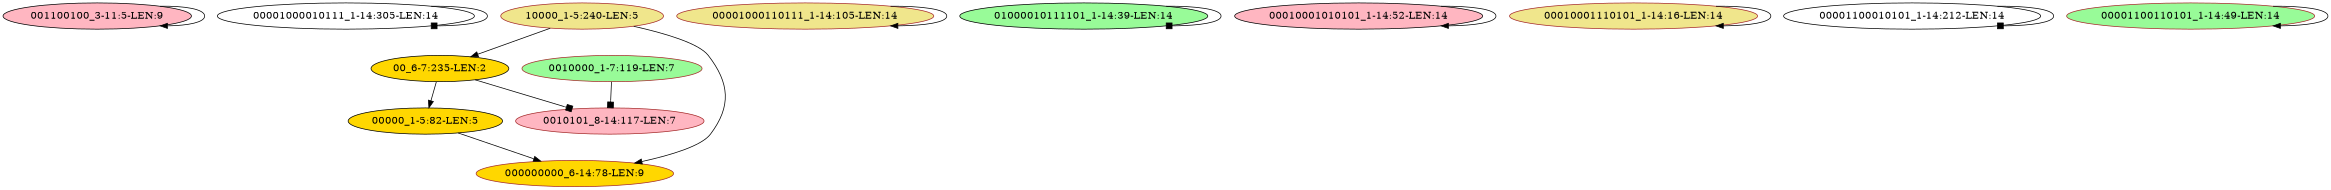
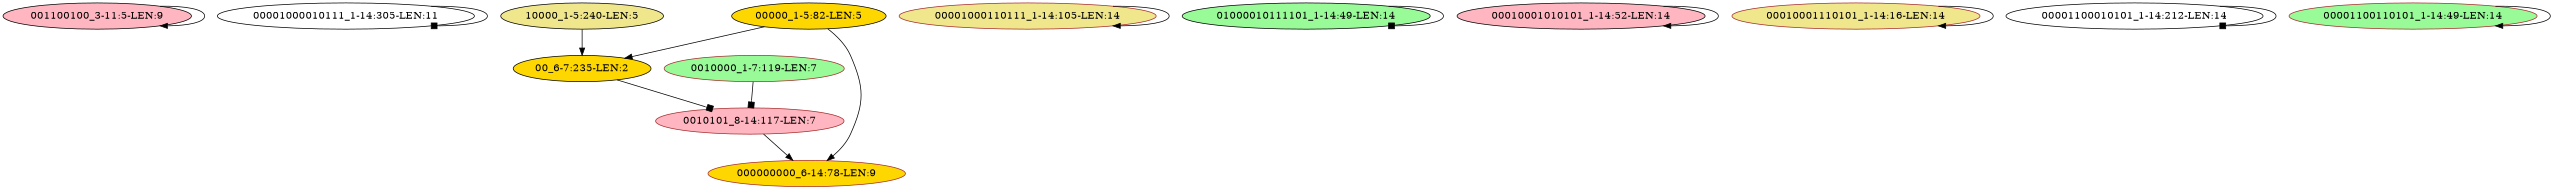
node "00001000010111_1-14:305-LEN:14": label "00001000010111_1-14:305-LEN:14" -> "00001000010111_1-14:305-LEN:11"
node "10000_1-5:240-LEN:5": color brown -> black
node "01000010111101_1-14:39-LEN:14": label "01000010111101_1-14:39-LEN:14" -> "01000010111101_1-14:49-LEN:14"
edge "00_6-7:235-LEN:2" -> "00000_1-5:82-LEN:5": reversed
edge "10000_1-5:240-LEN:5" -> "000000000_6-14:78-LEN:9": now "0010101_8-14:117-LEN:7" -> "000000000_6-14:78-LEN:9"
